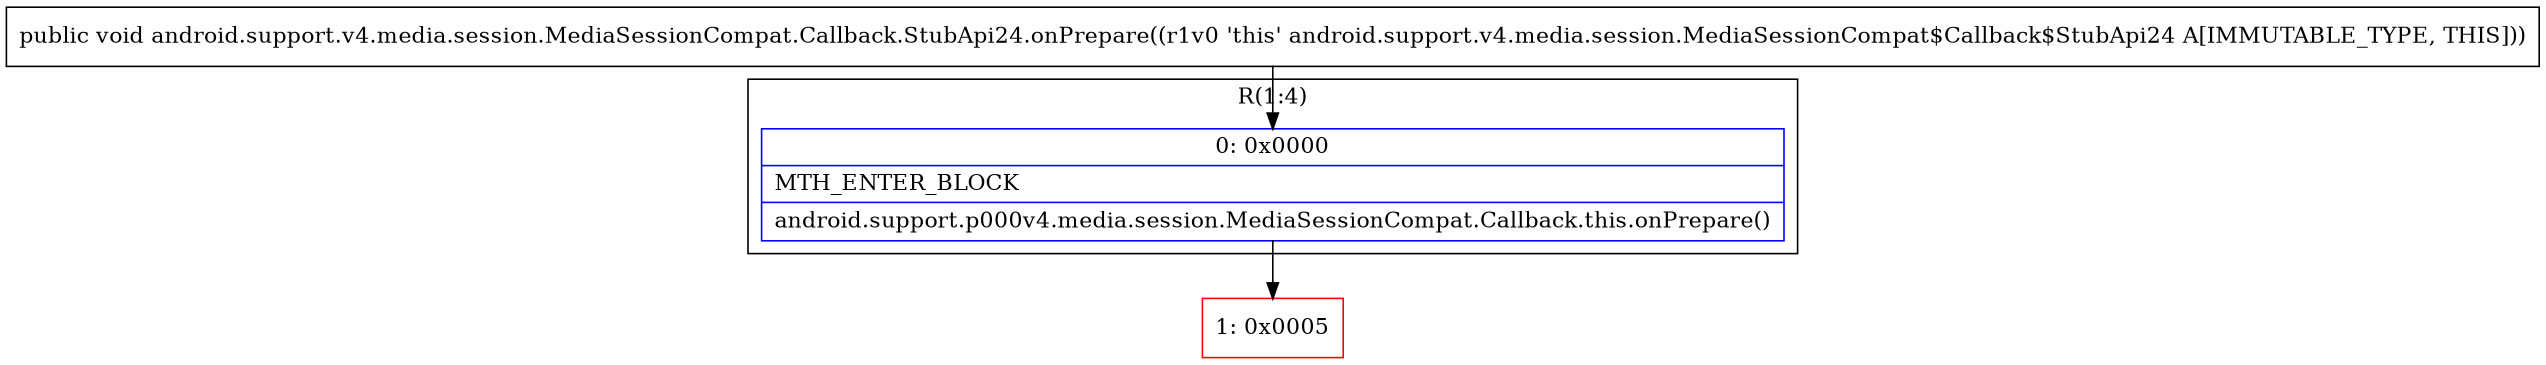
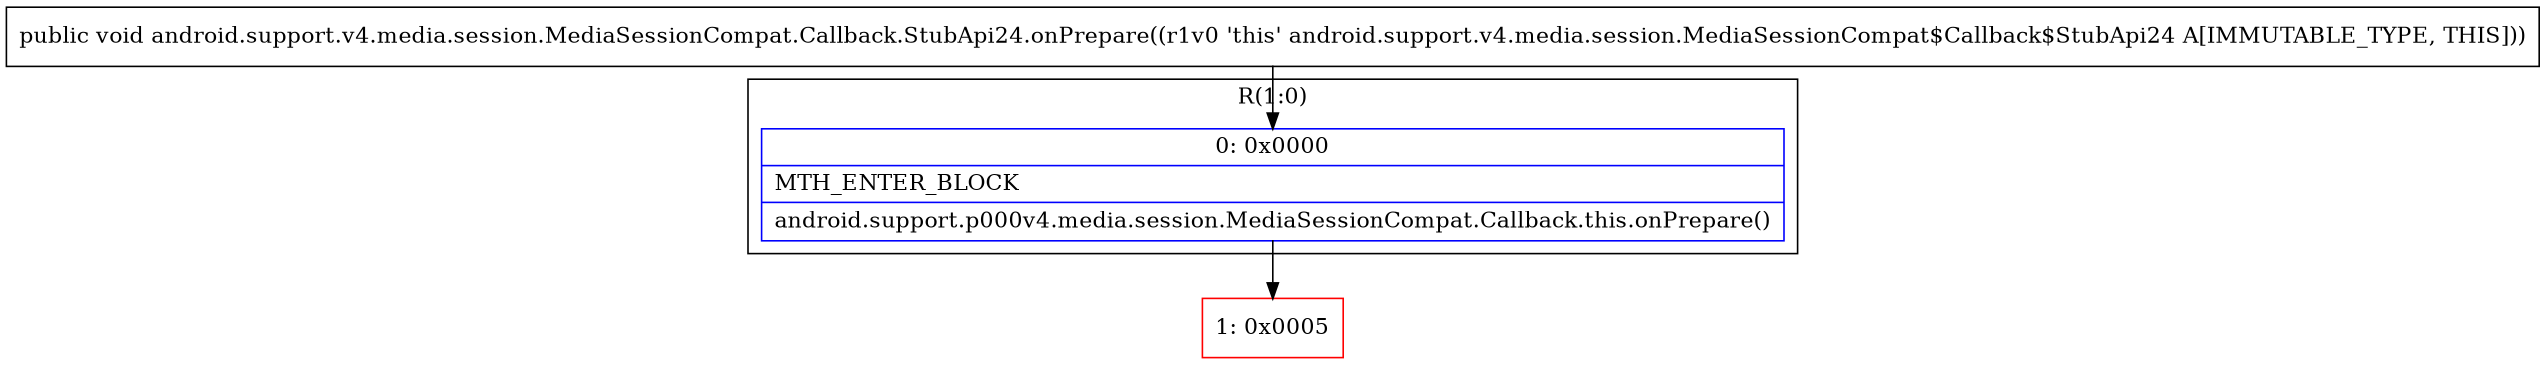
cluster "R(1:4)": label "R(1:4)" -> "R(1:0)"
